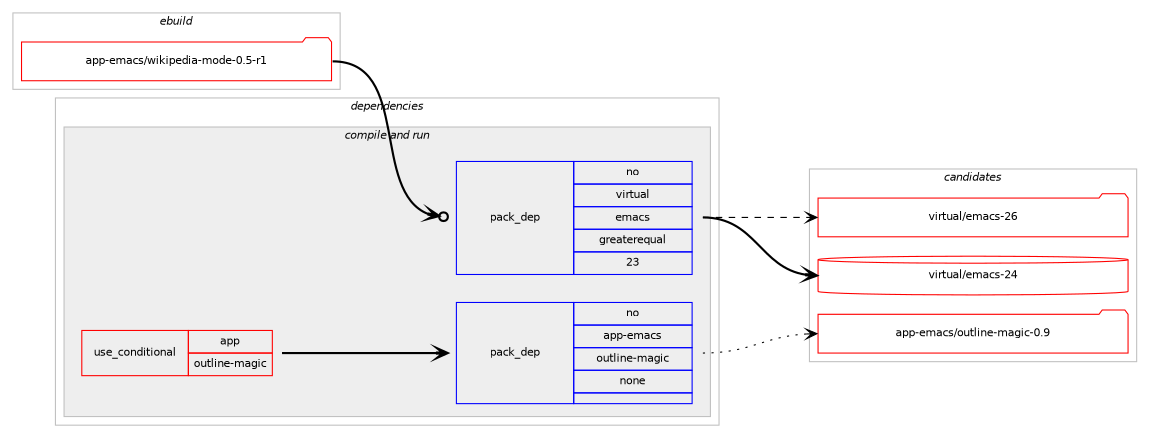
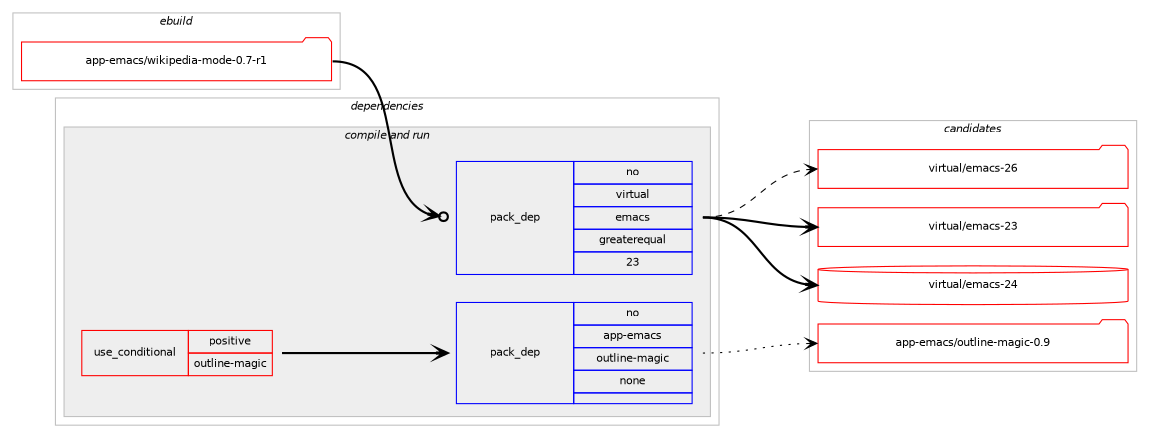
node "app-emacs/wikipedia-mode-0.5-r1": label "app-emacs/wikipedia-mode-0.5-r1" -> "app-emacs/wikipedia-mode-0.7-r1"
node "virtual/emacs-23": added
node "use_conditional": text "app" -> "positive"
